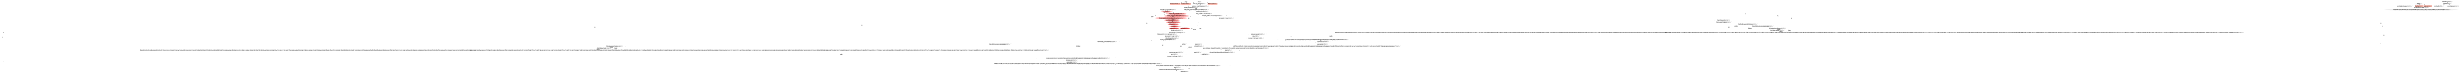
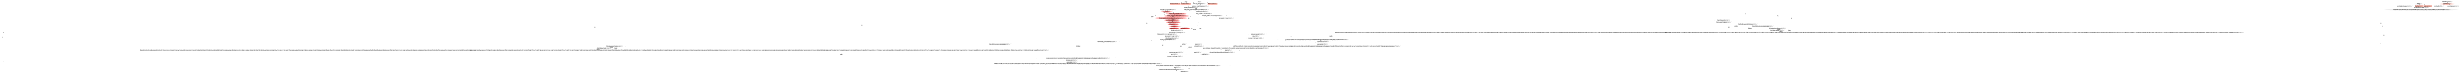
node "InterruptedException e@@@6@@@['0', '0', '1']": fillcolor white -> tomato
